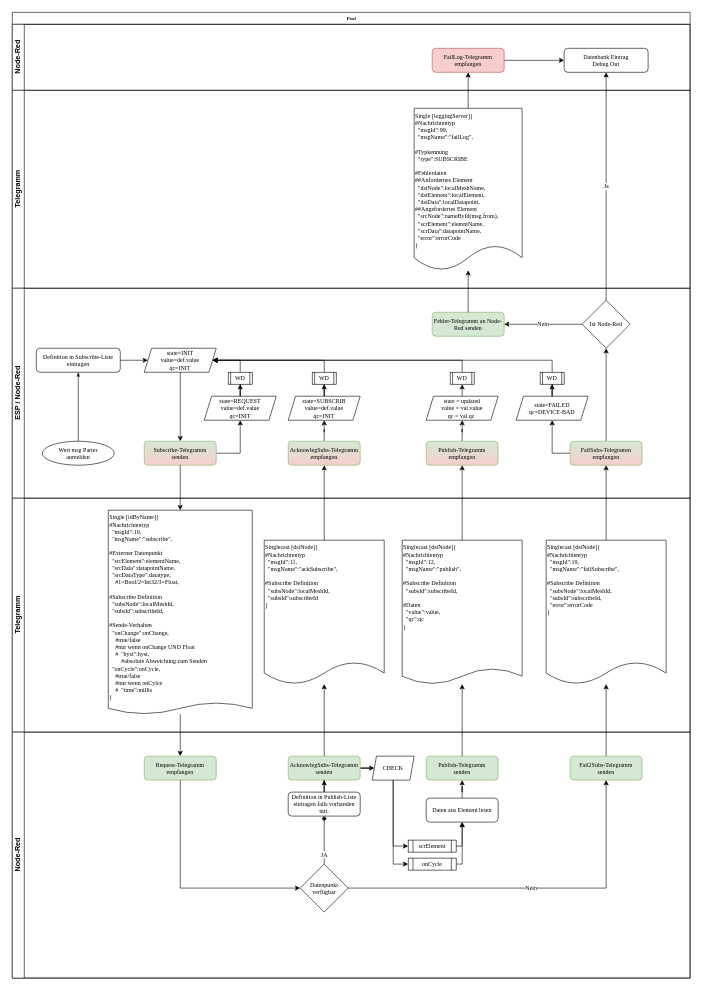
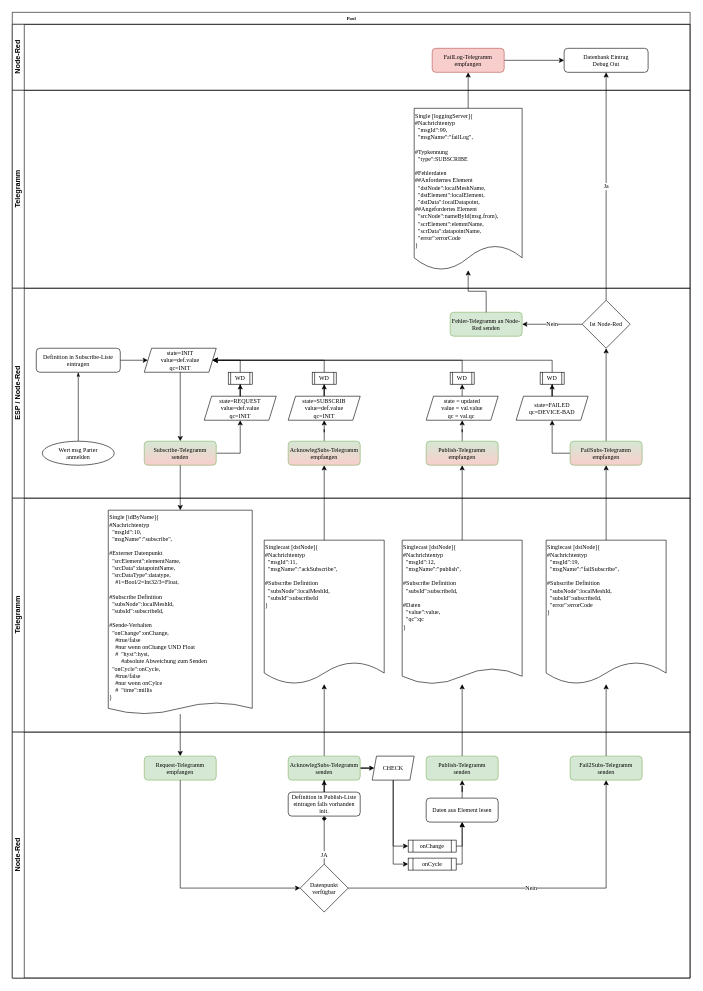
node "Fehler-Telegramm an Node-Red senden": moved (468, 324) -> (486, 324)
node "scrElement": label "scrElement" -> "onChange"
